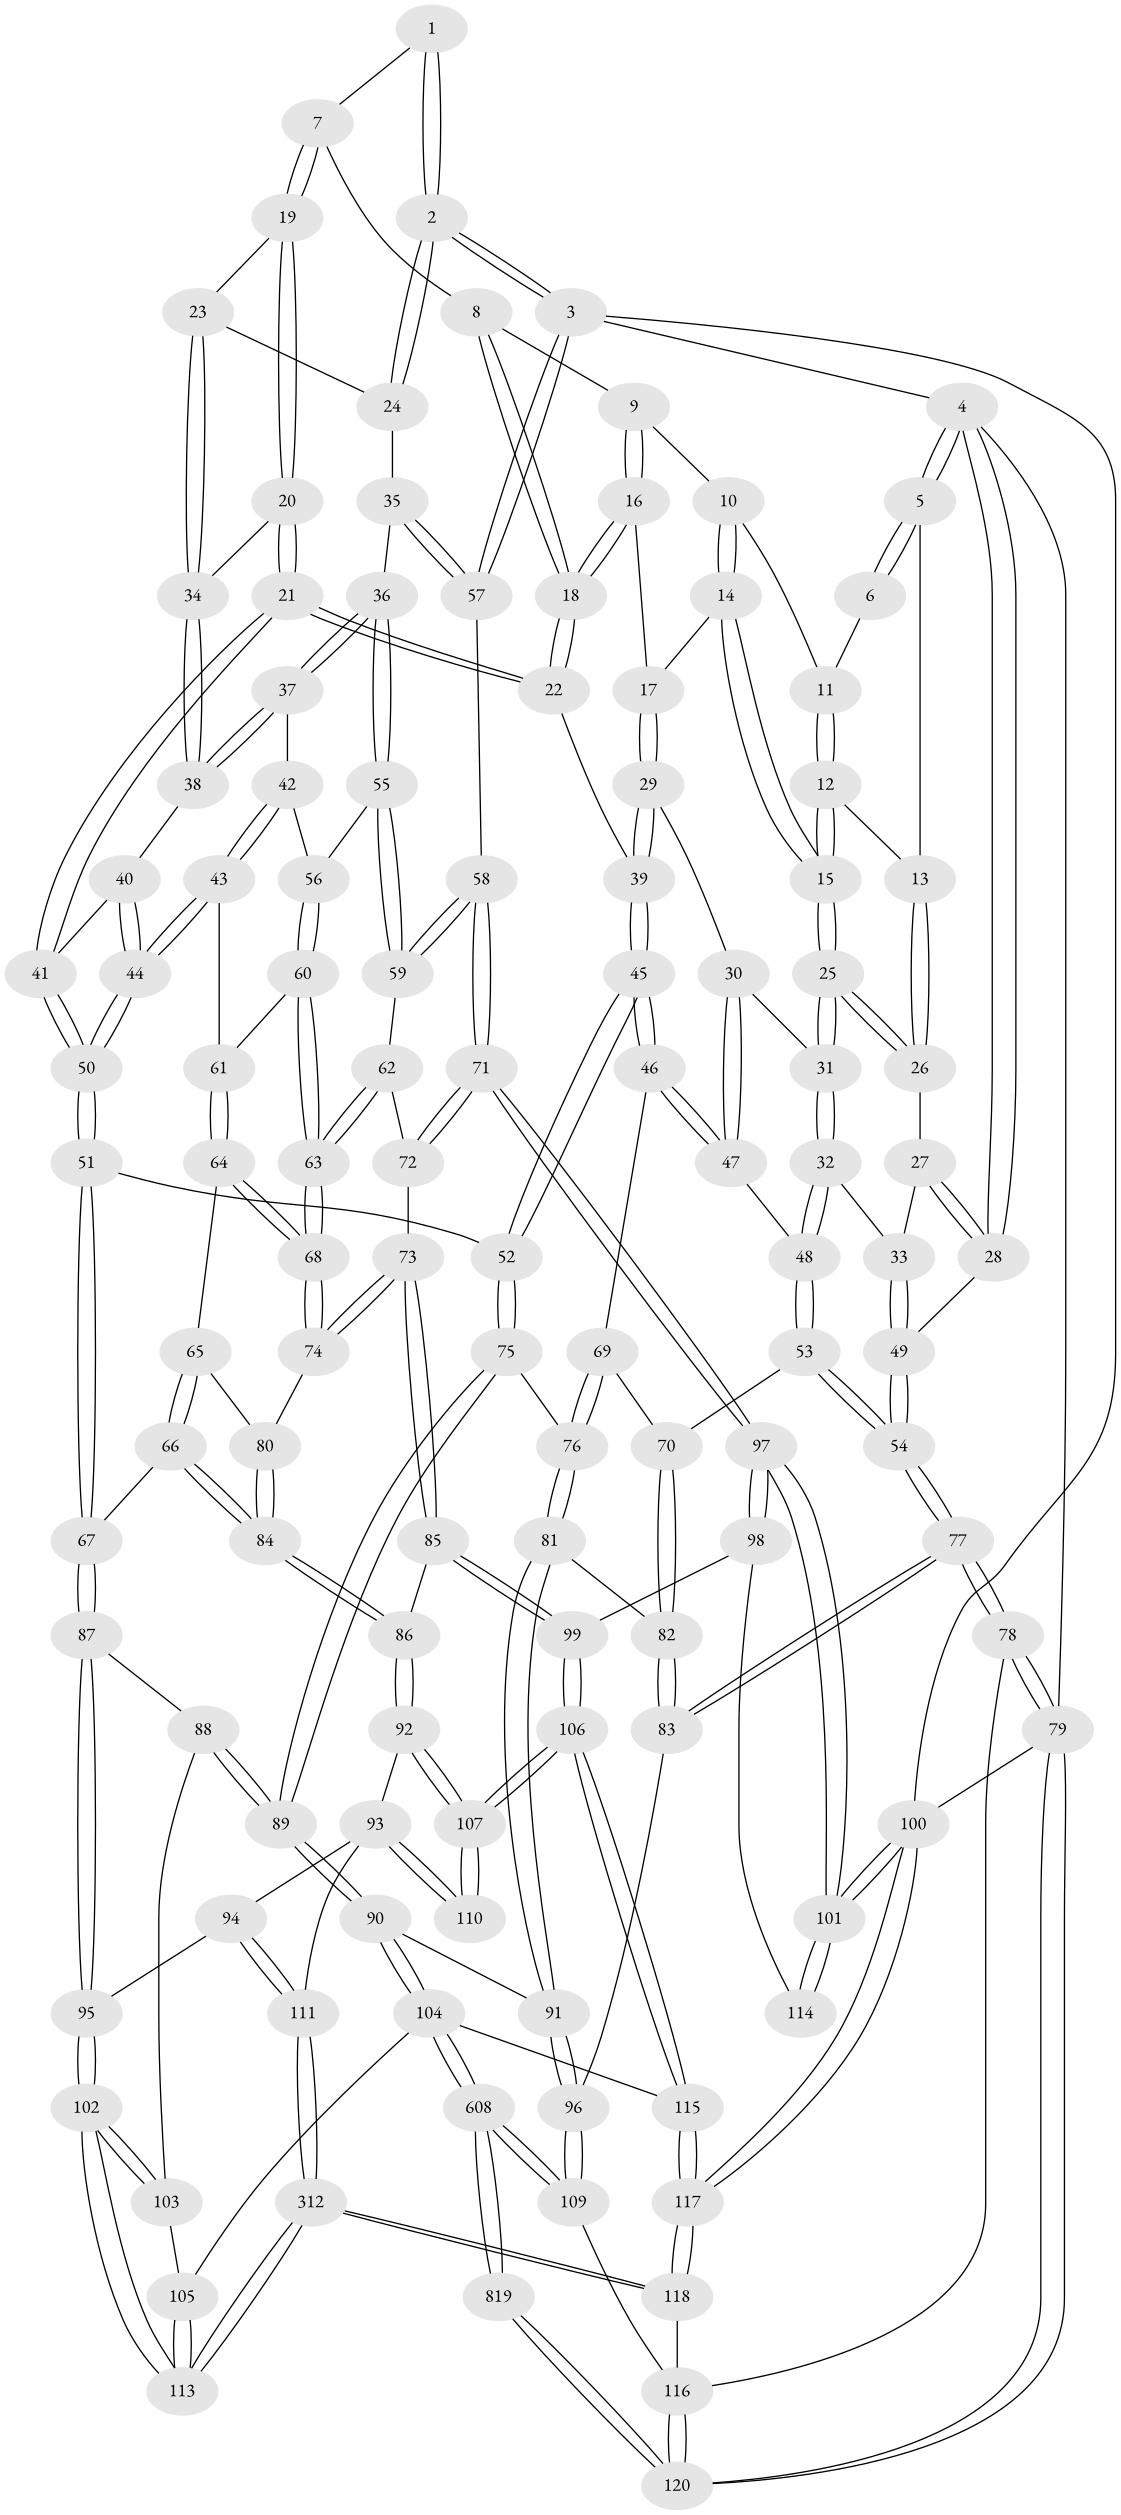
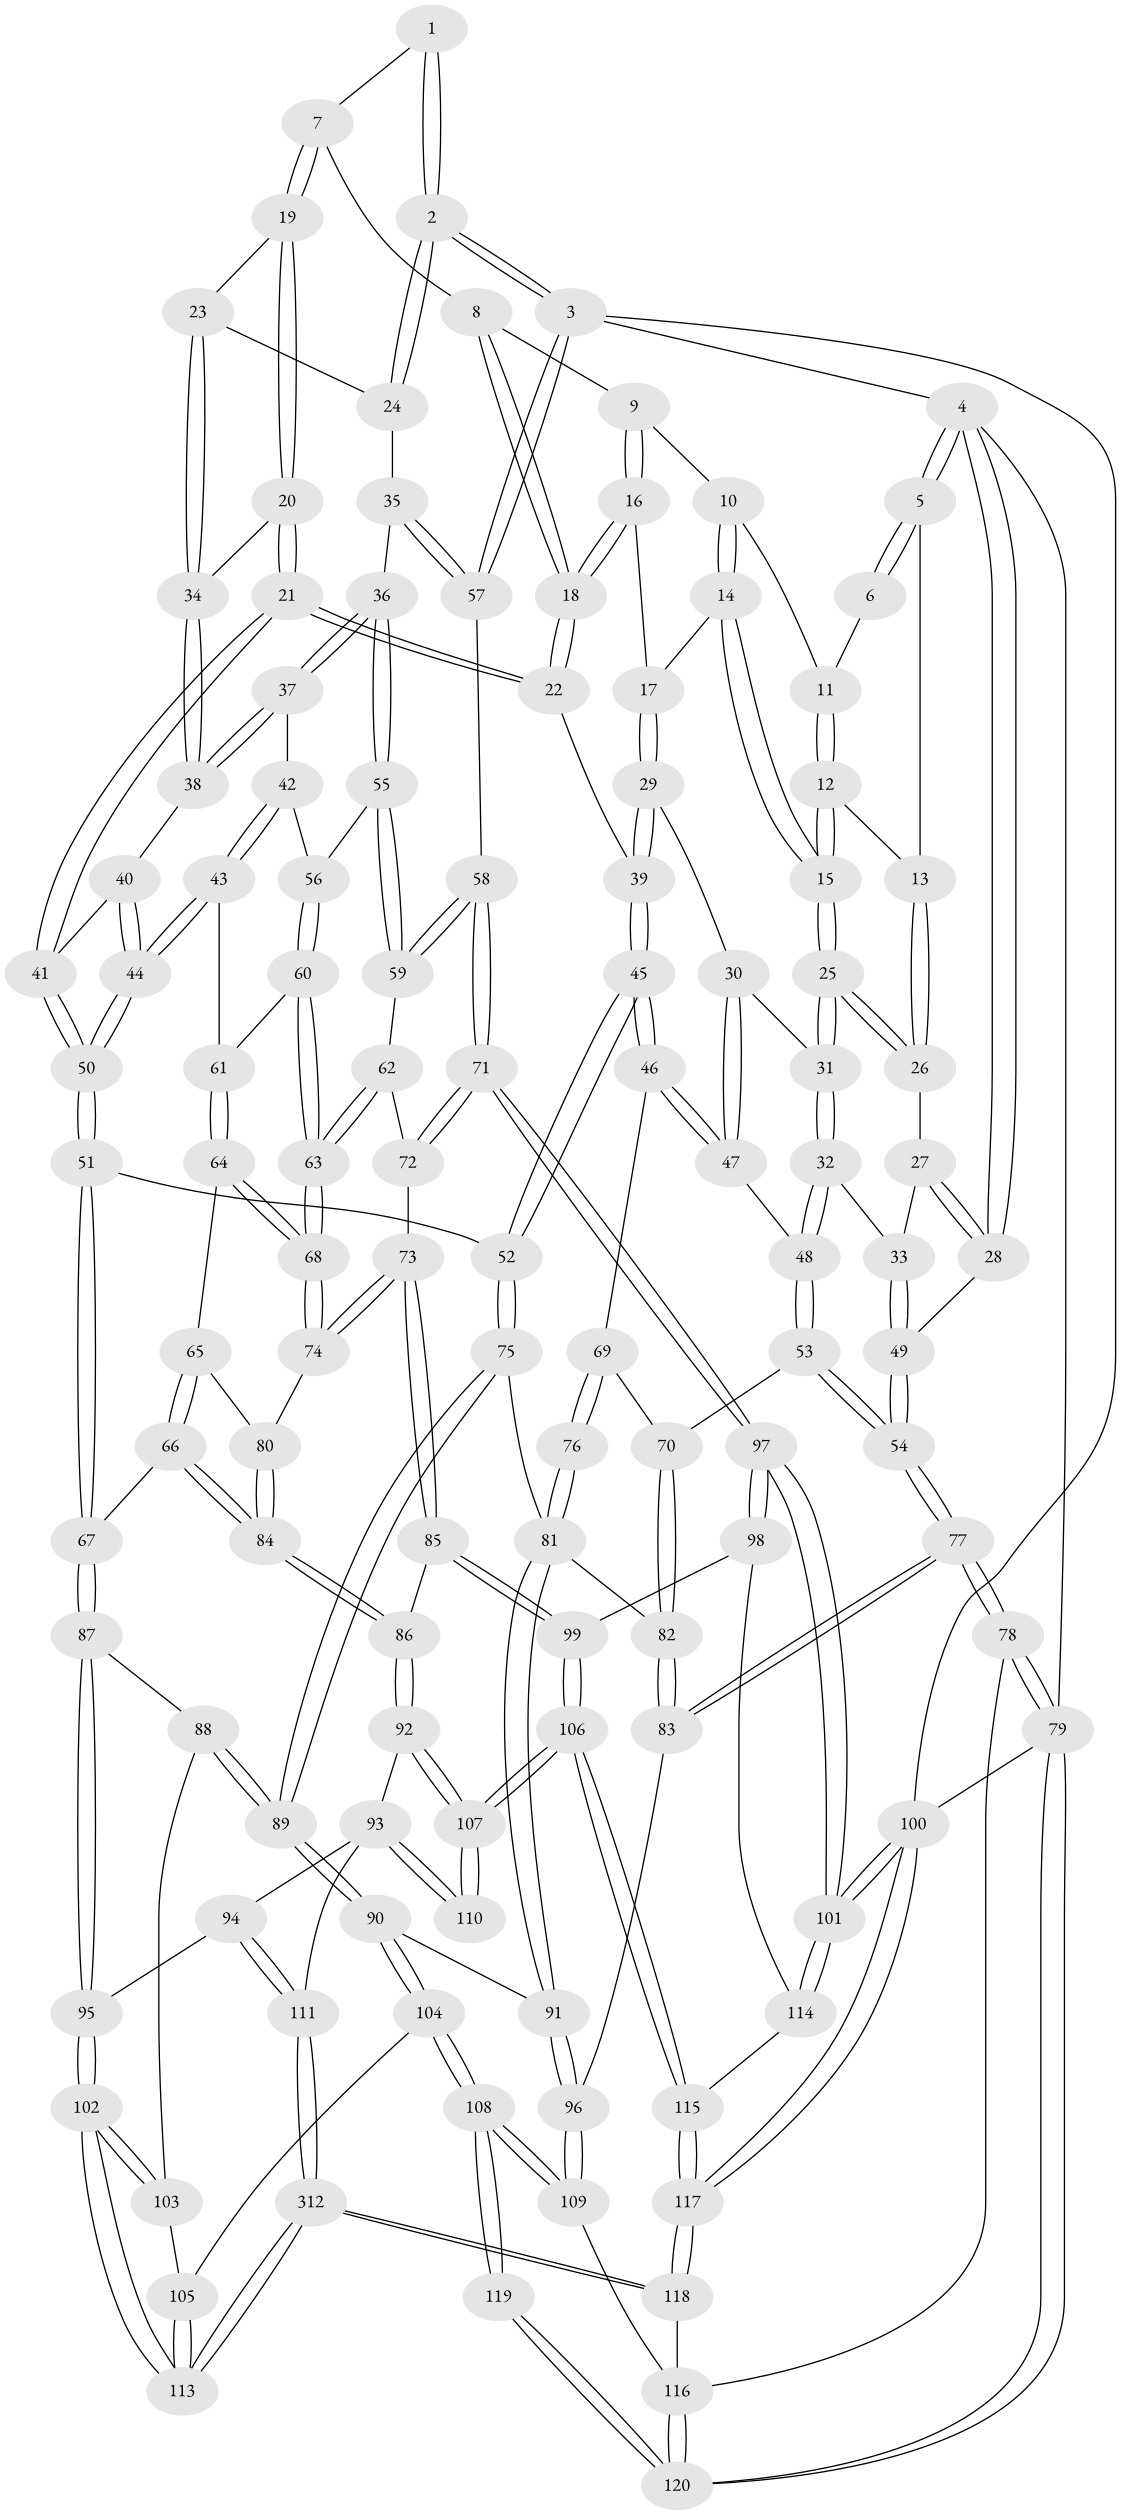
edge "75" -- "76": now "75" -- "81"
edge "104" -- "115": now "114" -- "115"
node "608": label "608" -> "108"
node "819": label "819" -> "119"
